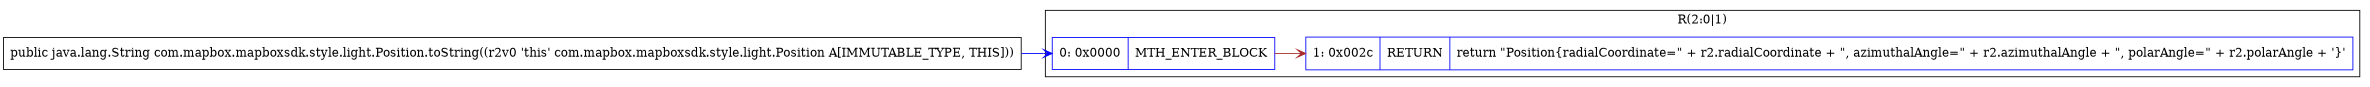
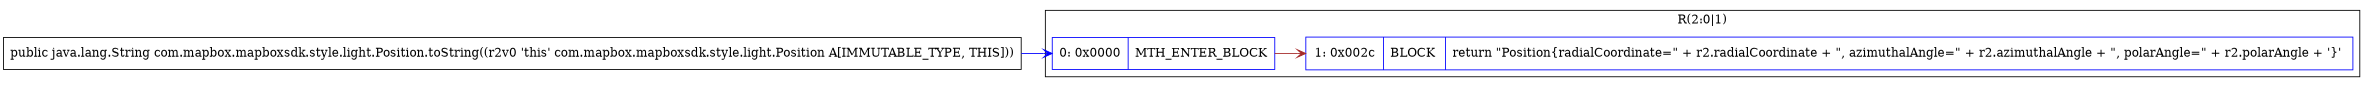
node "1: 0x002c": text "RETURN" -> "BLOCK"
